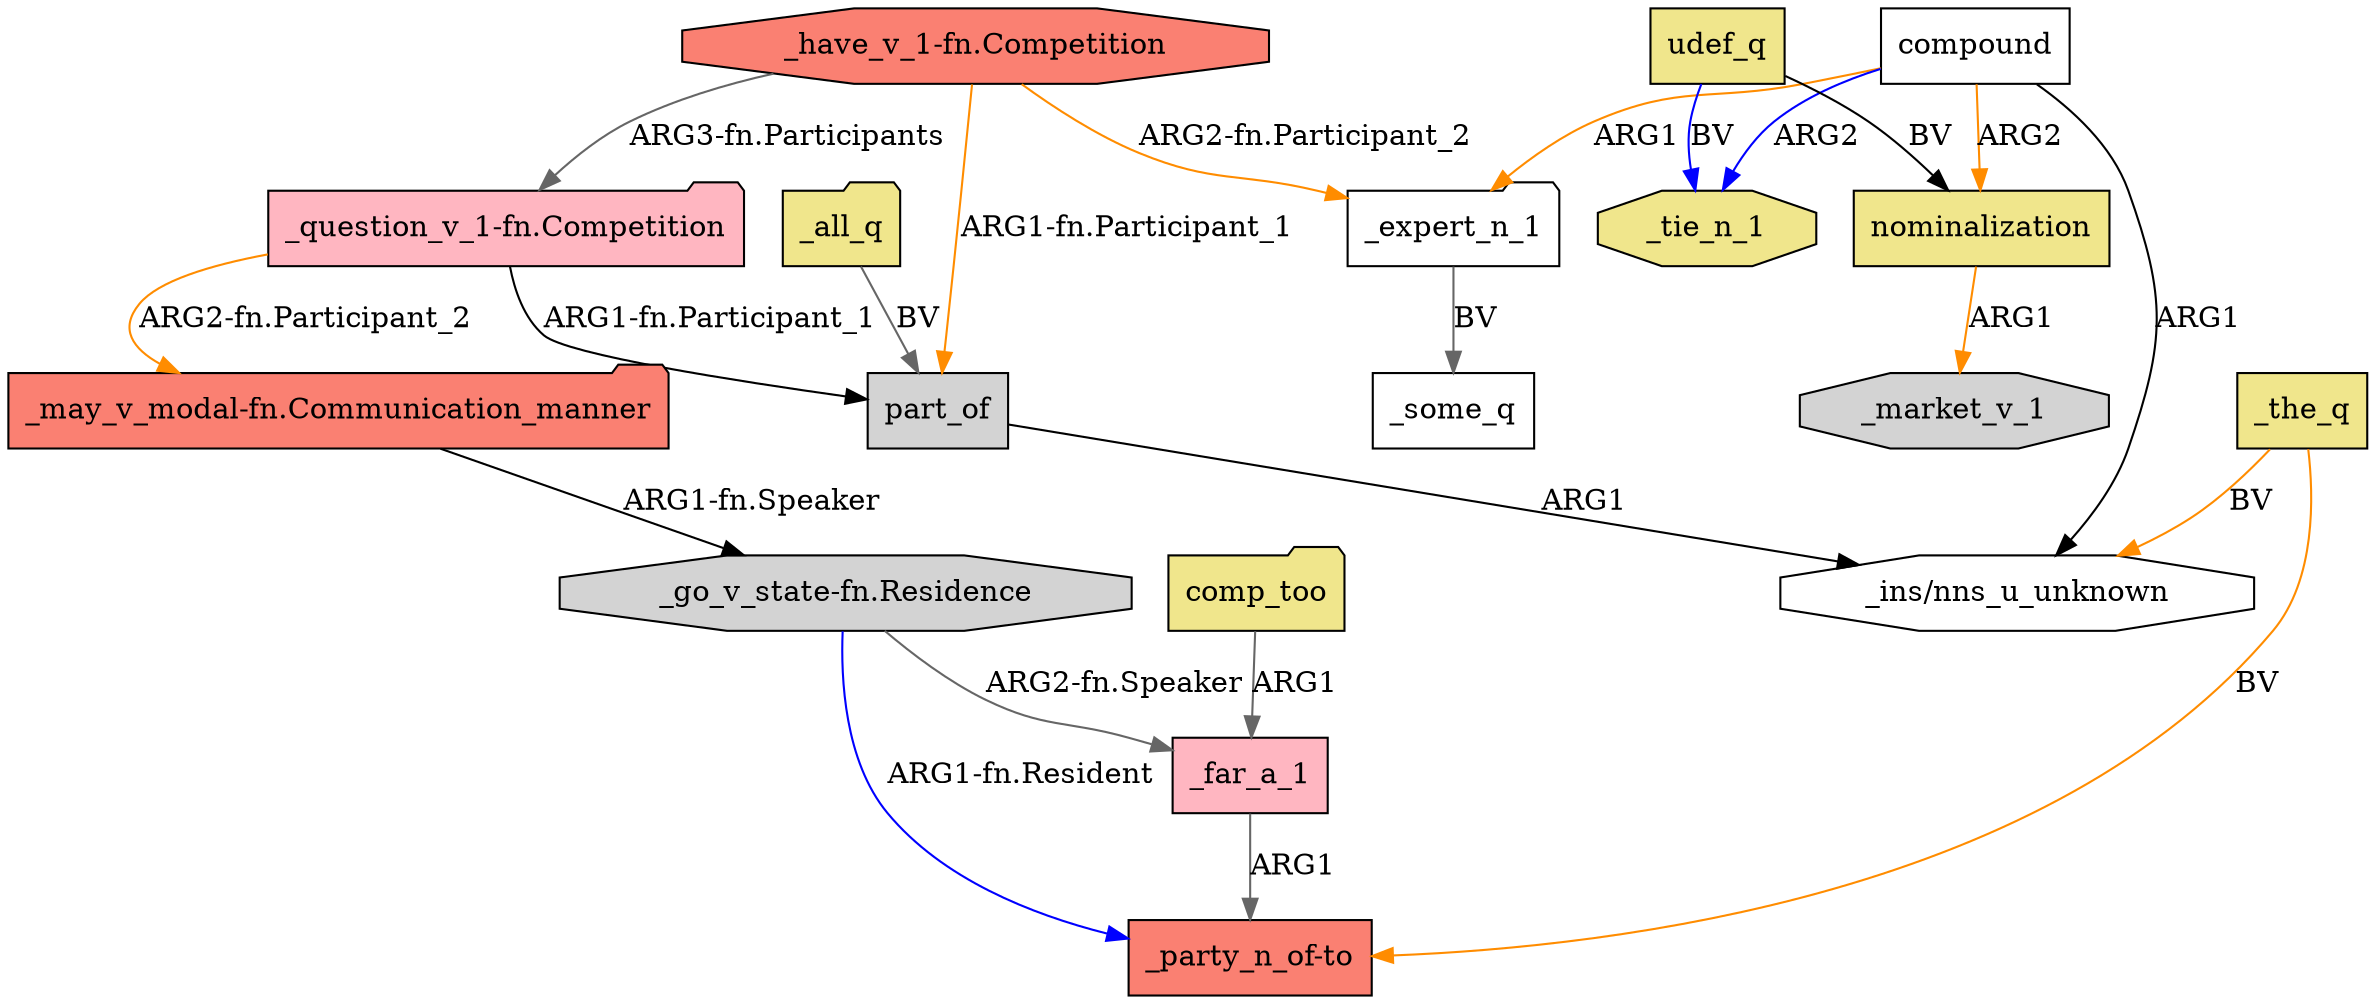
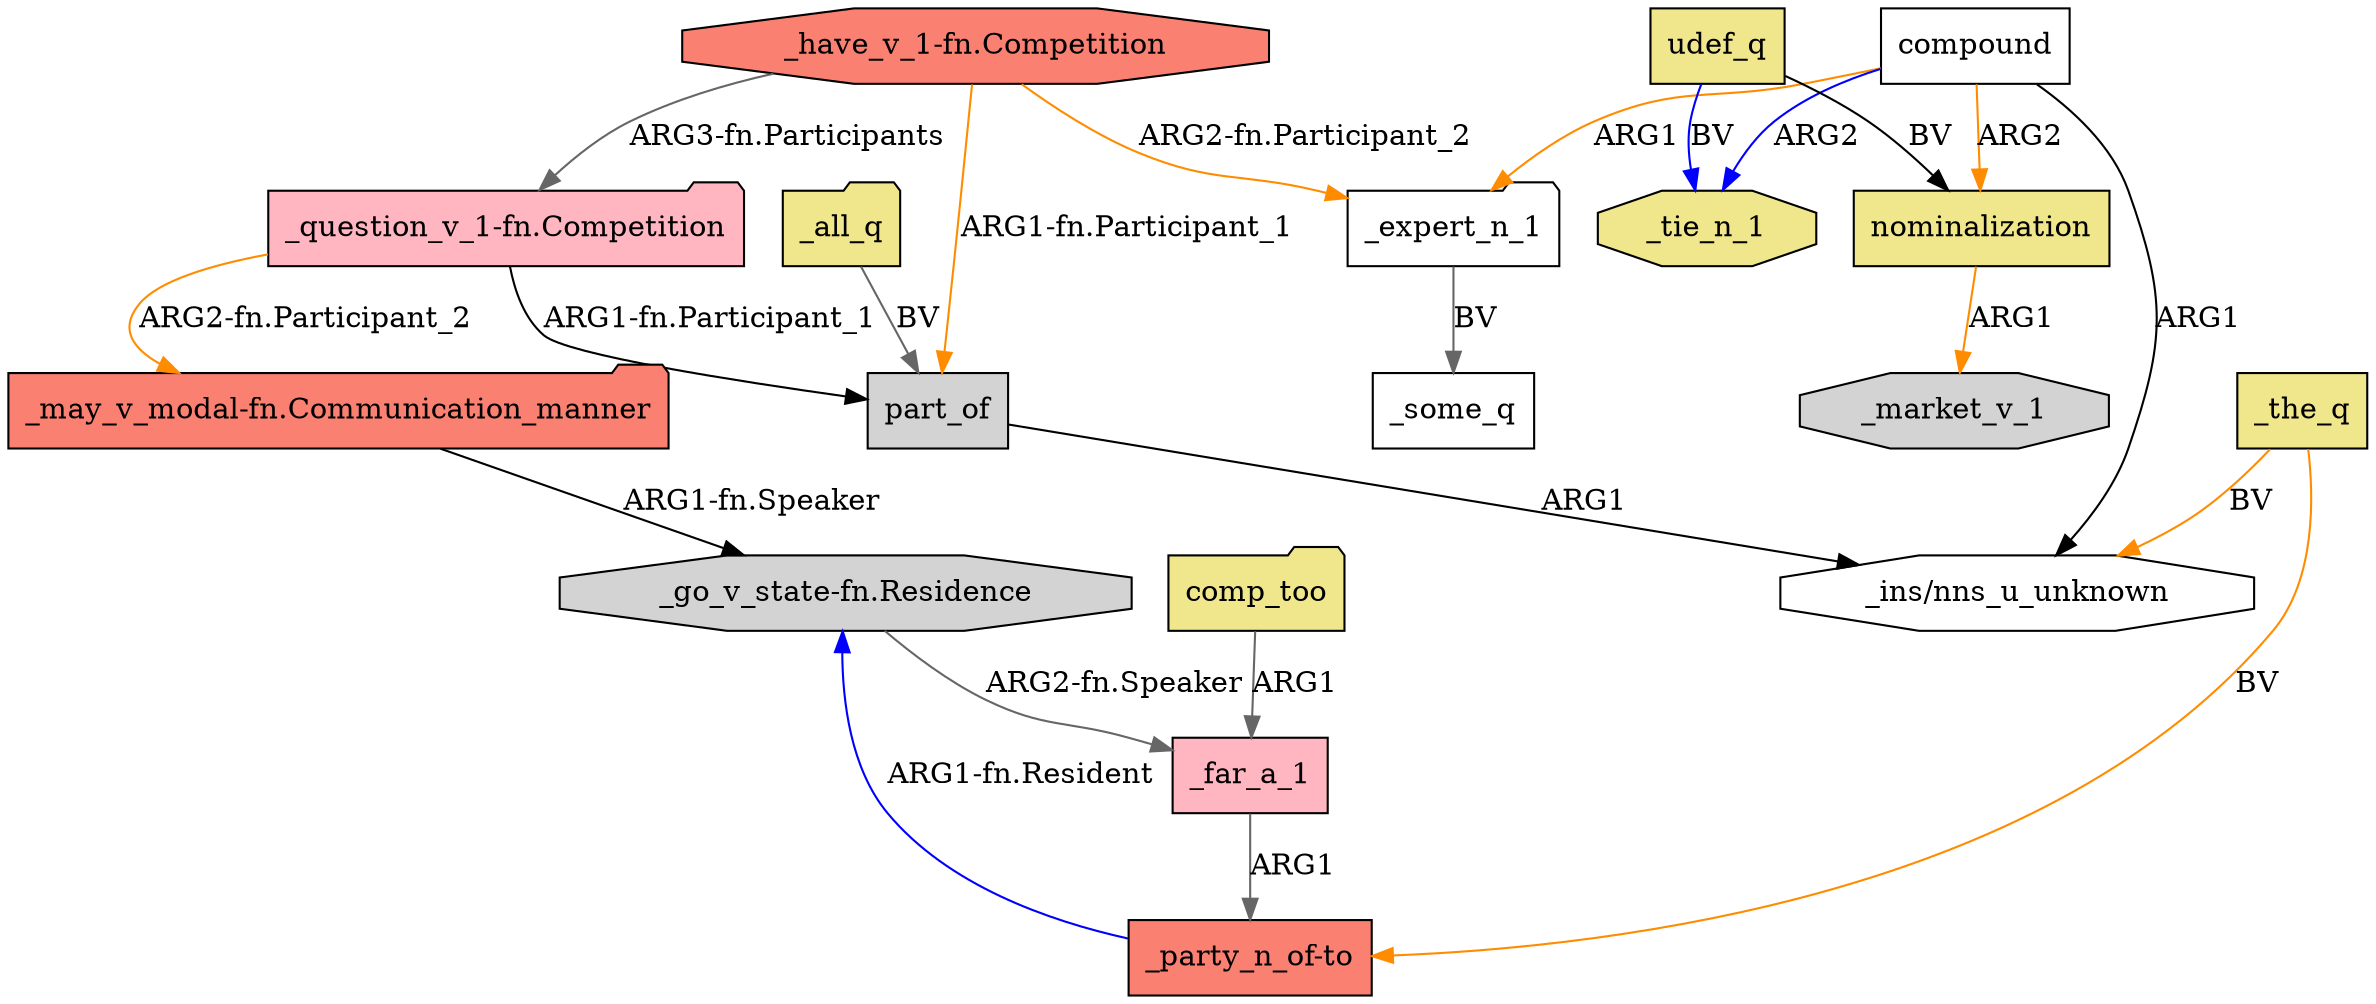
edge "_go_v_state-fn.Residence" -> "_party_n_of-to": reversed
